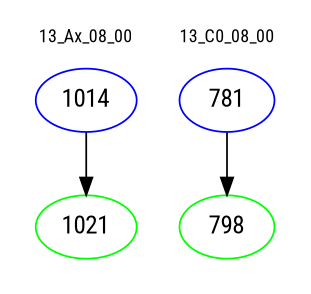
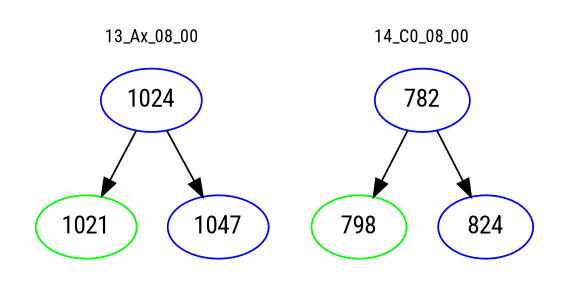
cluster "13_C0_08_00": label "13_C0_08_00" -> "14_C0_08_00"
node "1014": label "1014" -> "1024"
node "781": label "781" -> "782"
node "1047": added
node "824": added
